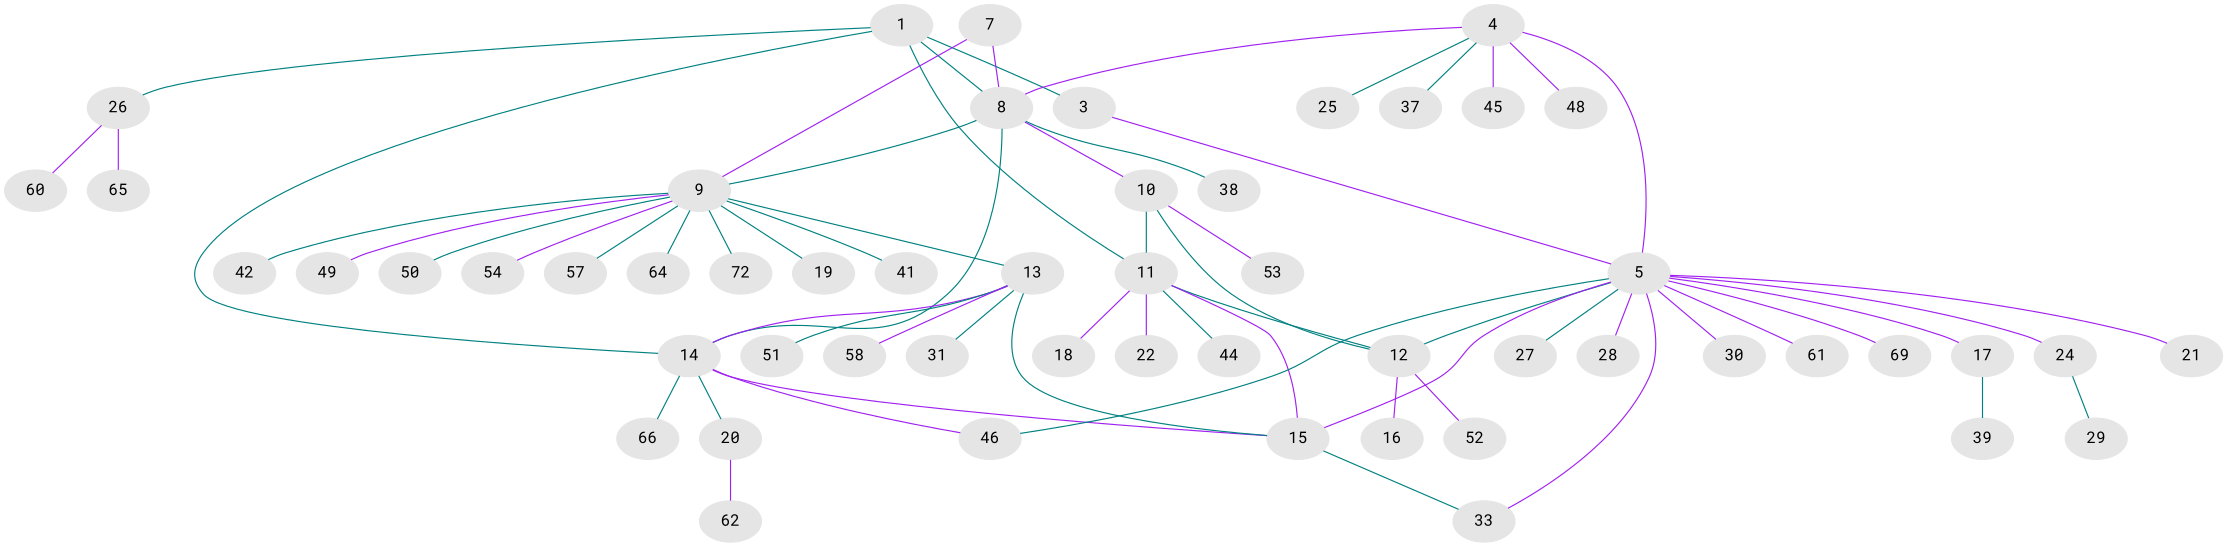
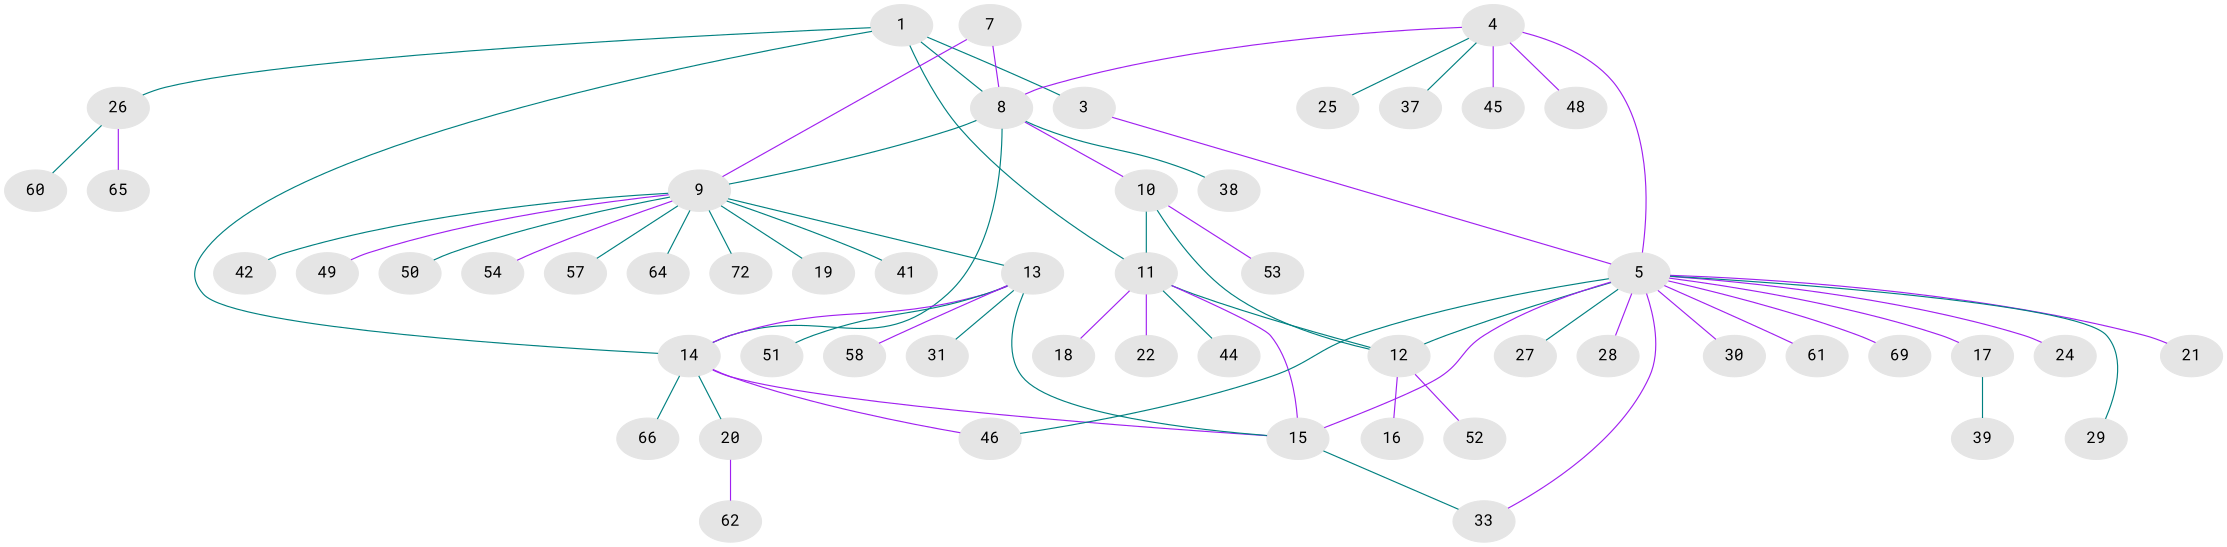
edge "26" -- "60": color purple -> teal
edge "24" -- "29": now "5" -- "29"
